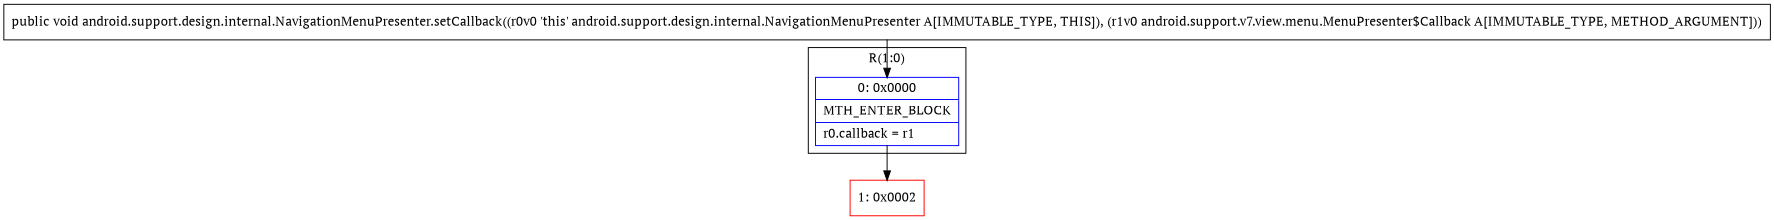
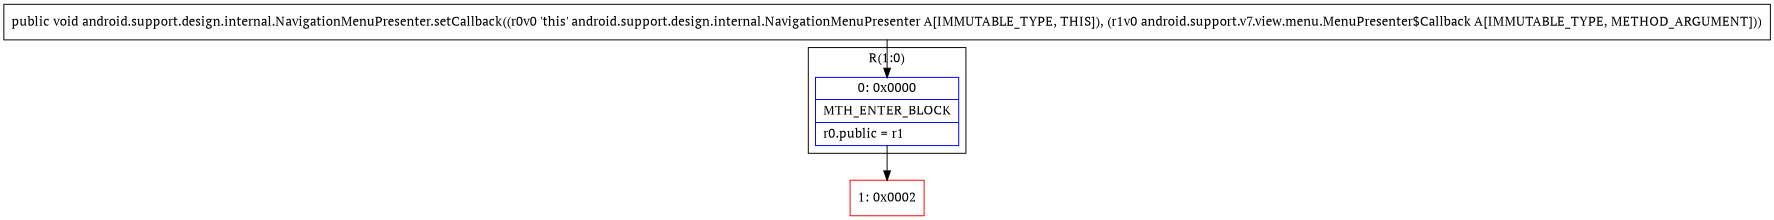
node "0: 0x0000": text "r0.callback = r1" -> "r0.public = r1"
